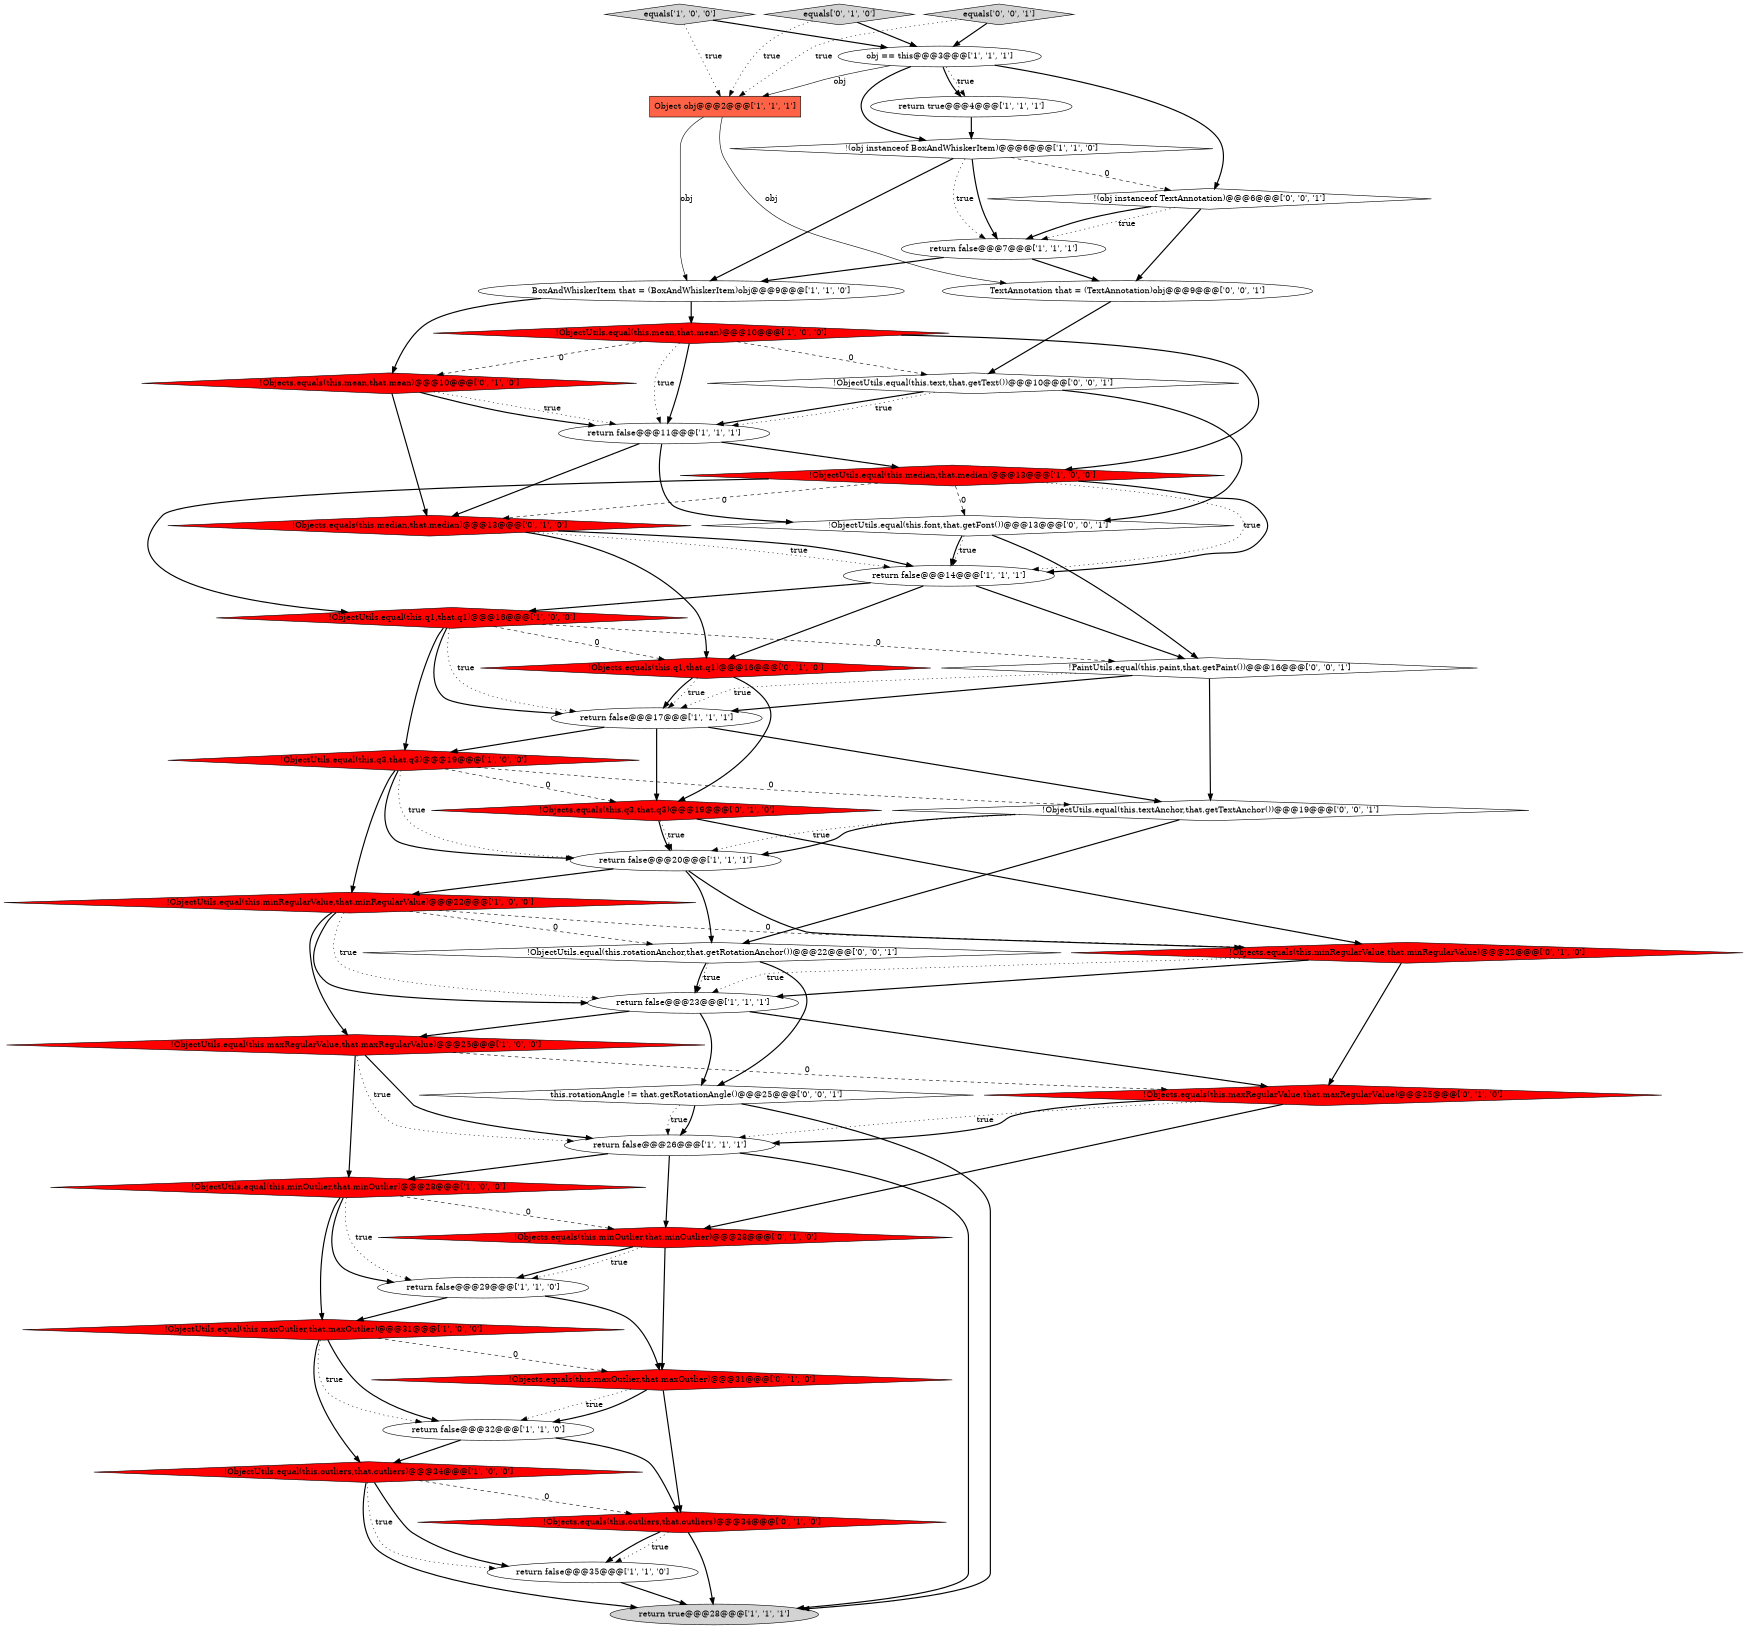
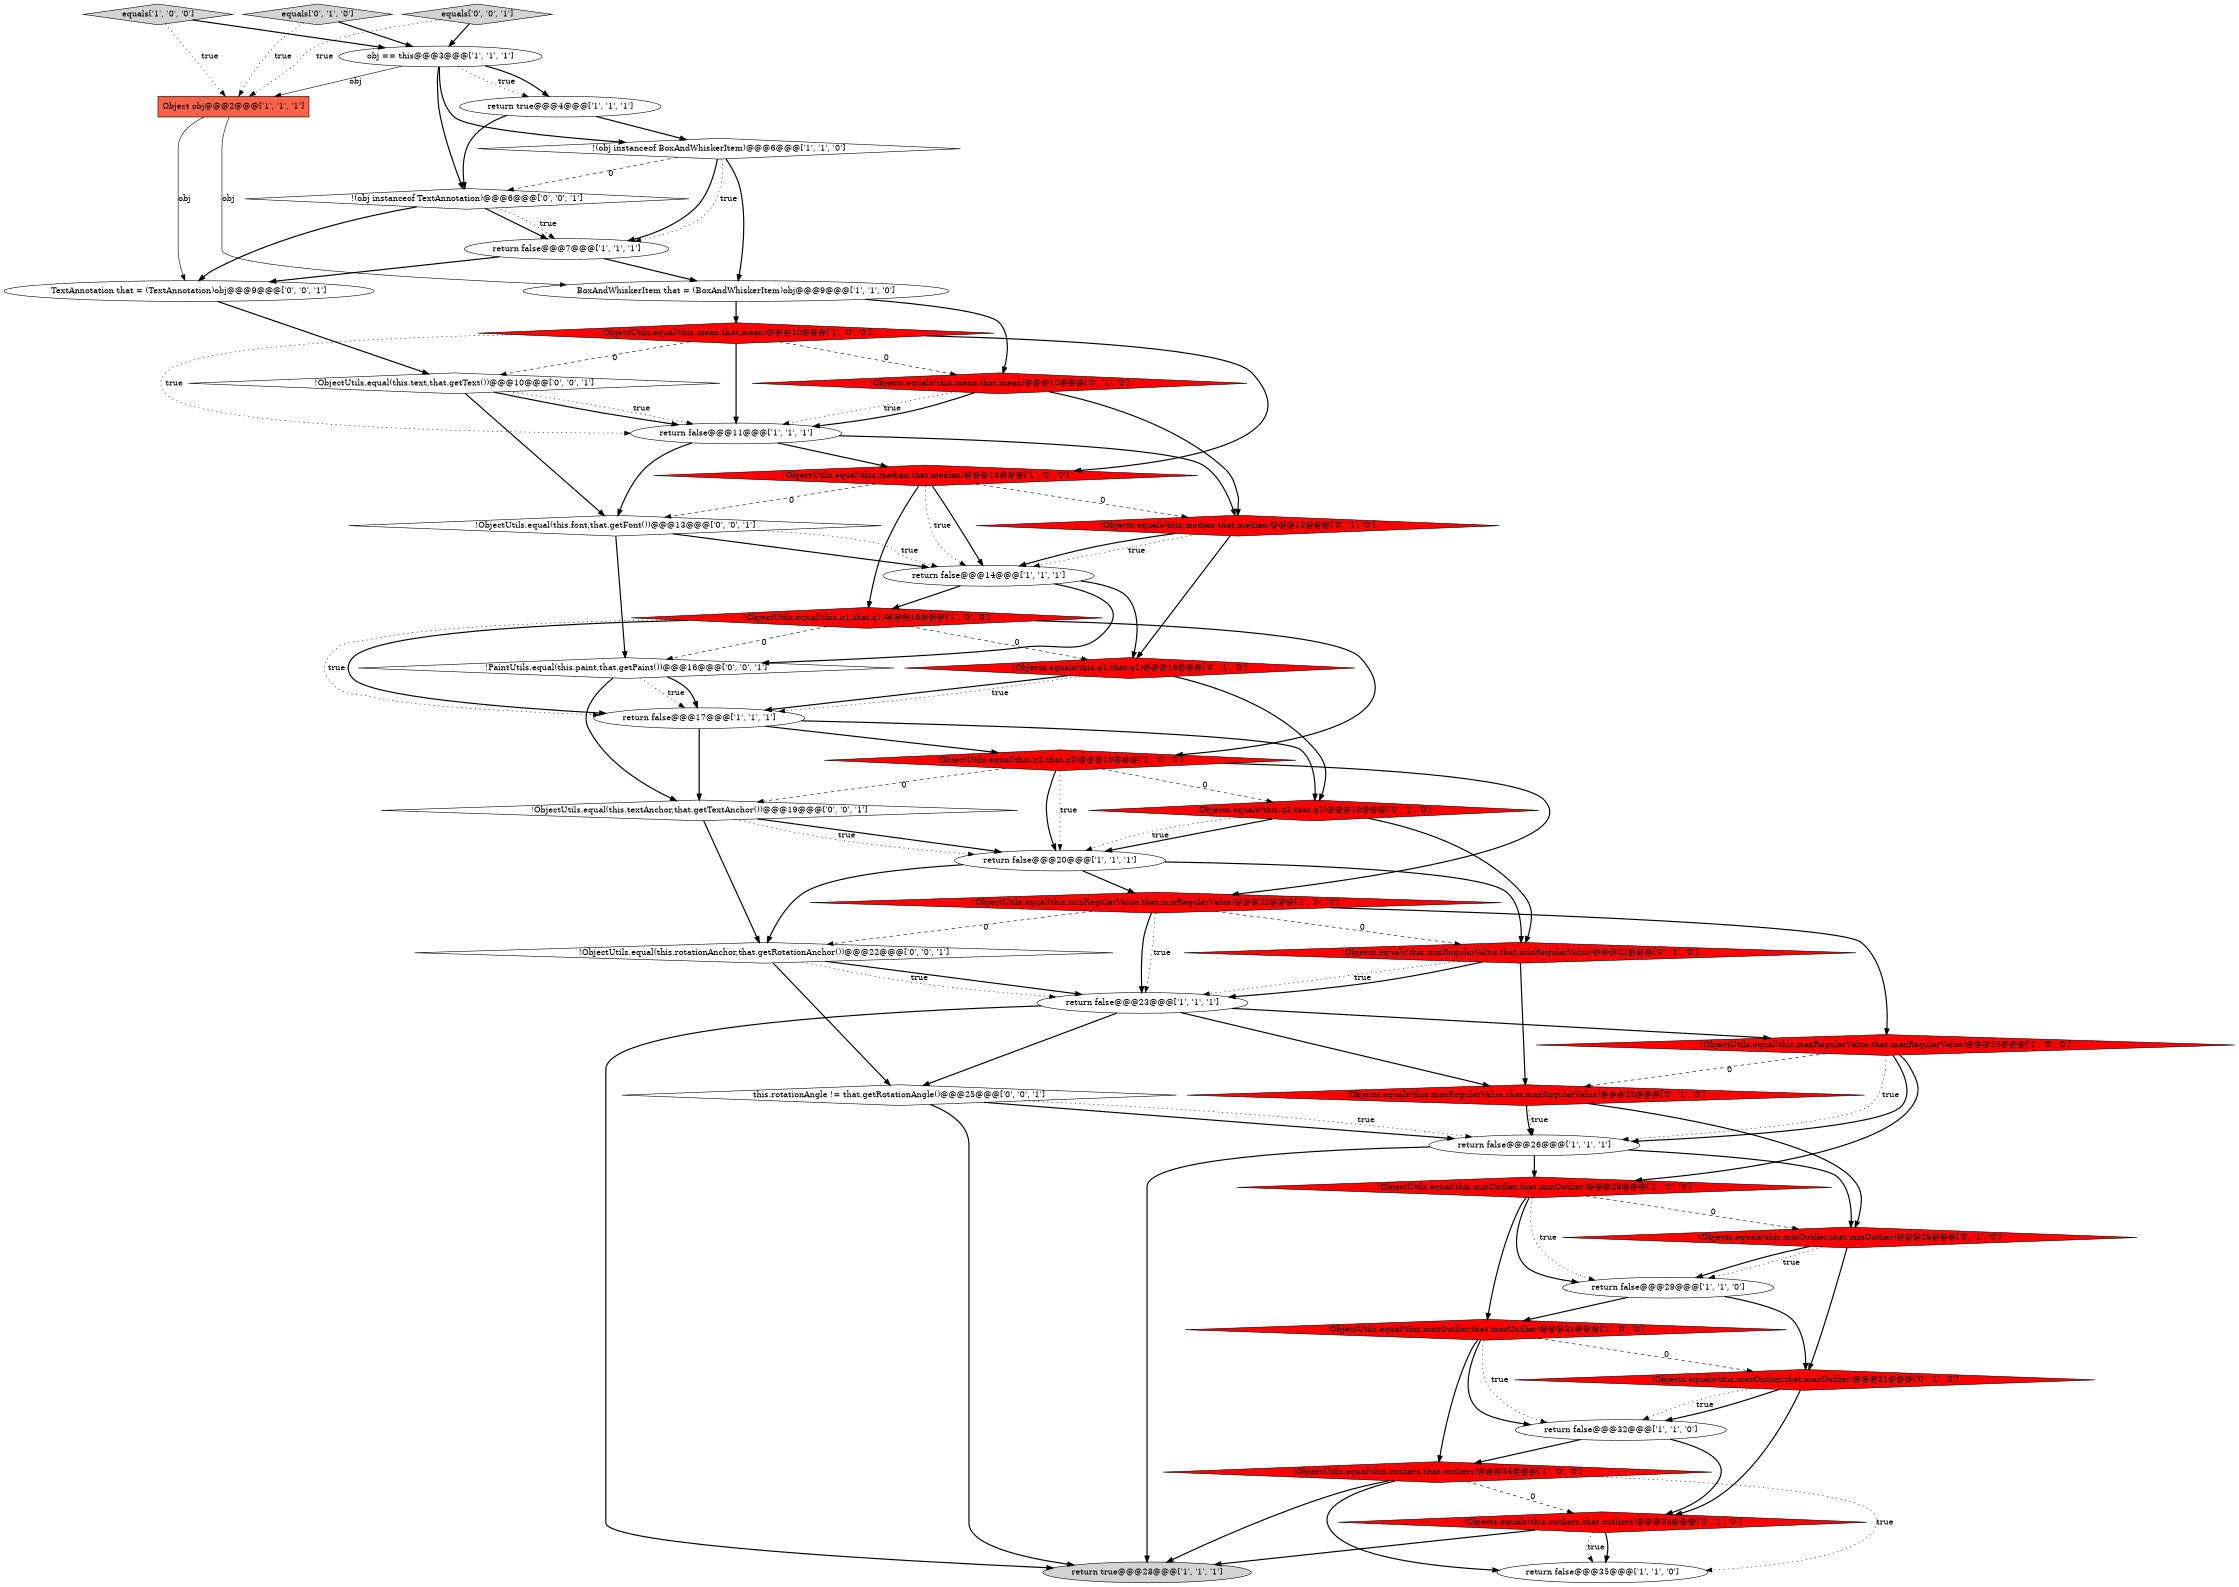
edge "return true@@@4@@@['1', '1', '1']" -> "!(obj instanceof TextAnnotation)@@@6@@@['0', '0', '1']": added
edge "return false@@@35@@@['1', '1', '0']" -> "return true@@@28@@@['1', '1', '1']": now "return false@@@23@@@['1', '1', '1']" -> "return true@@@28@@@['1', '1', '1']"
